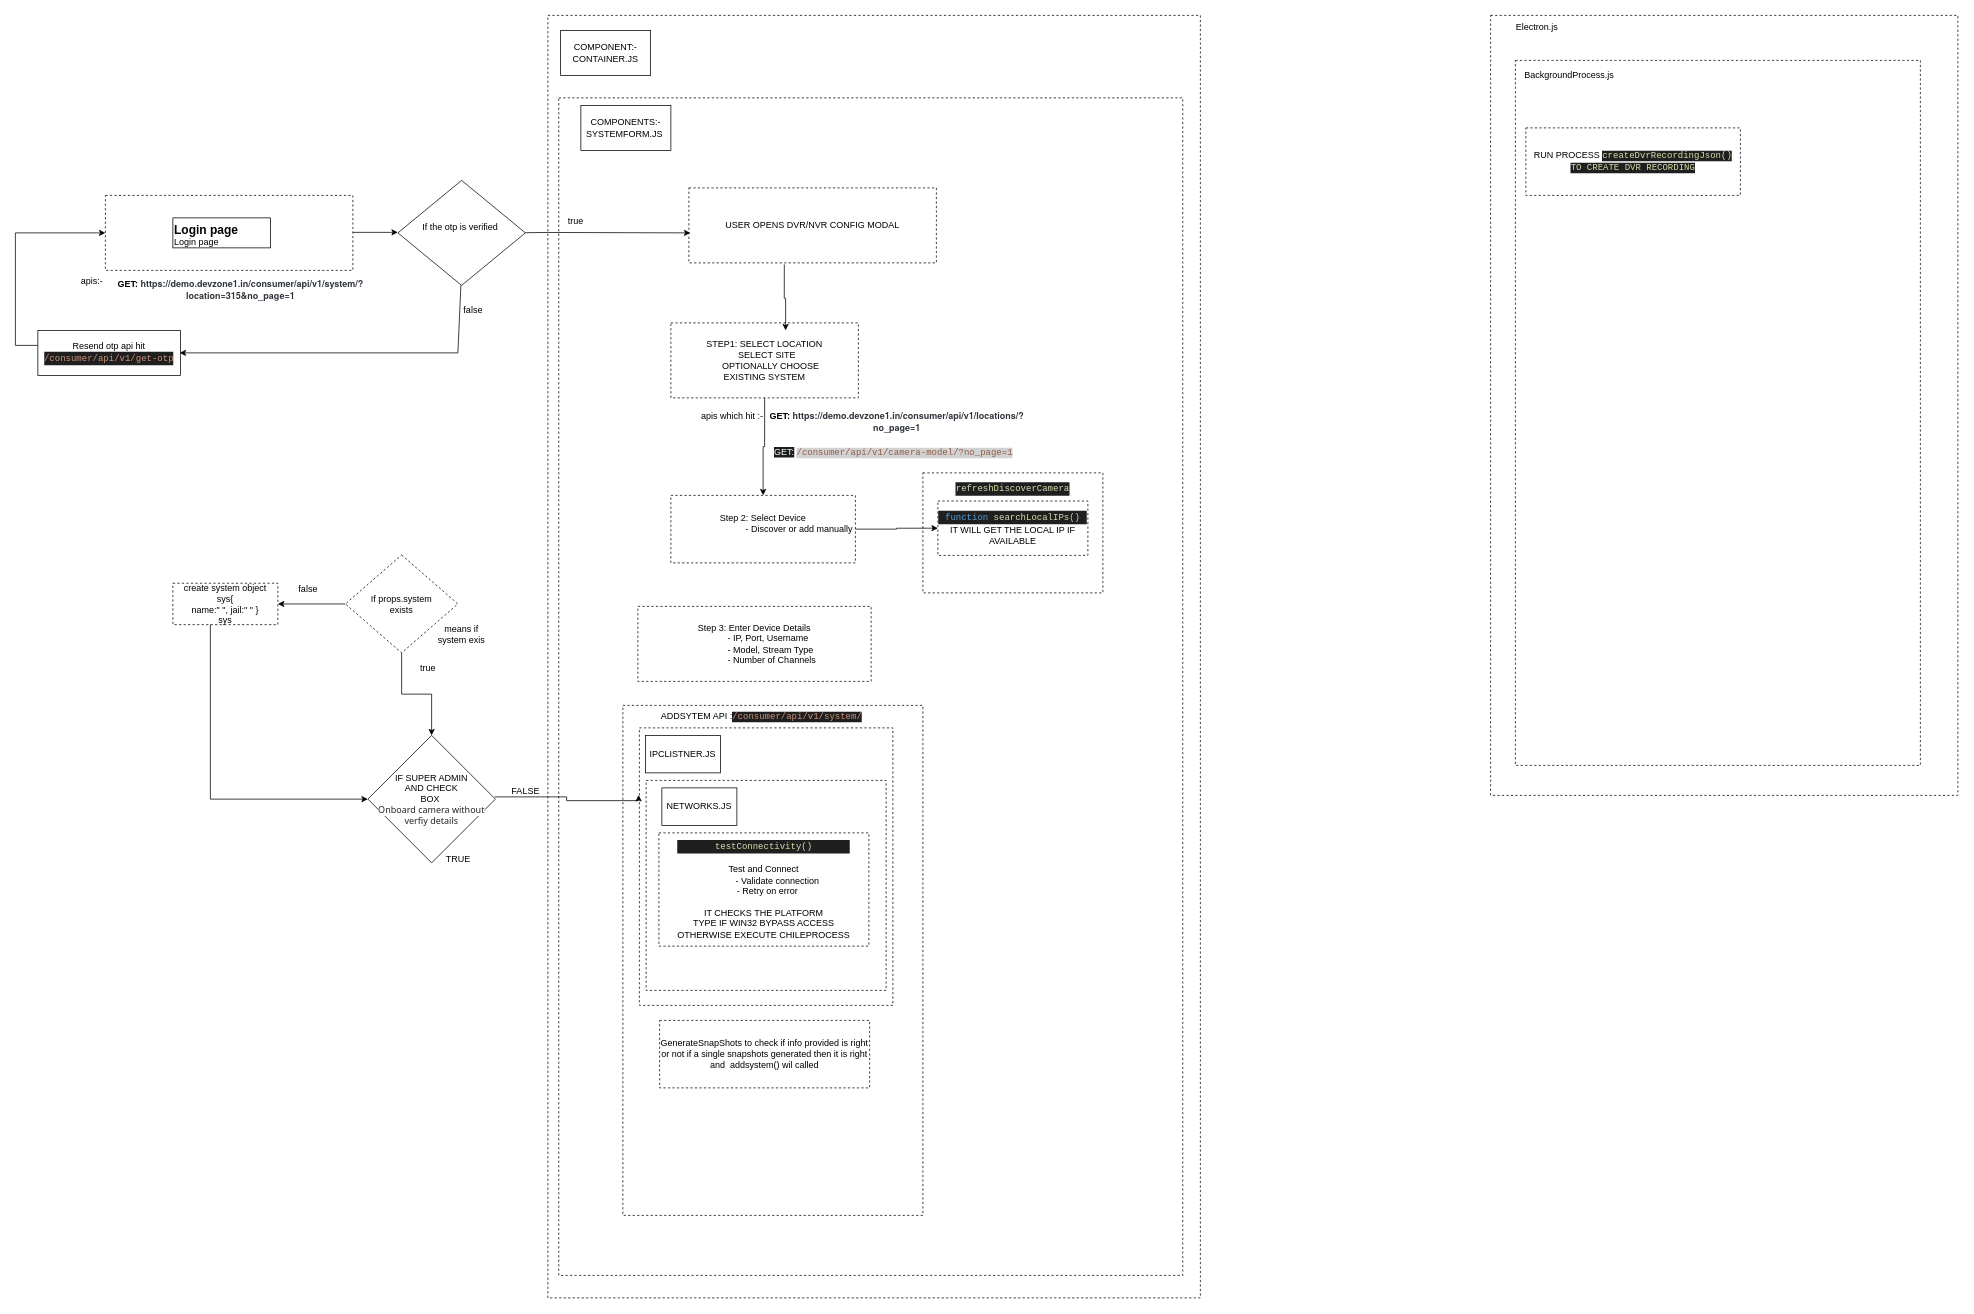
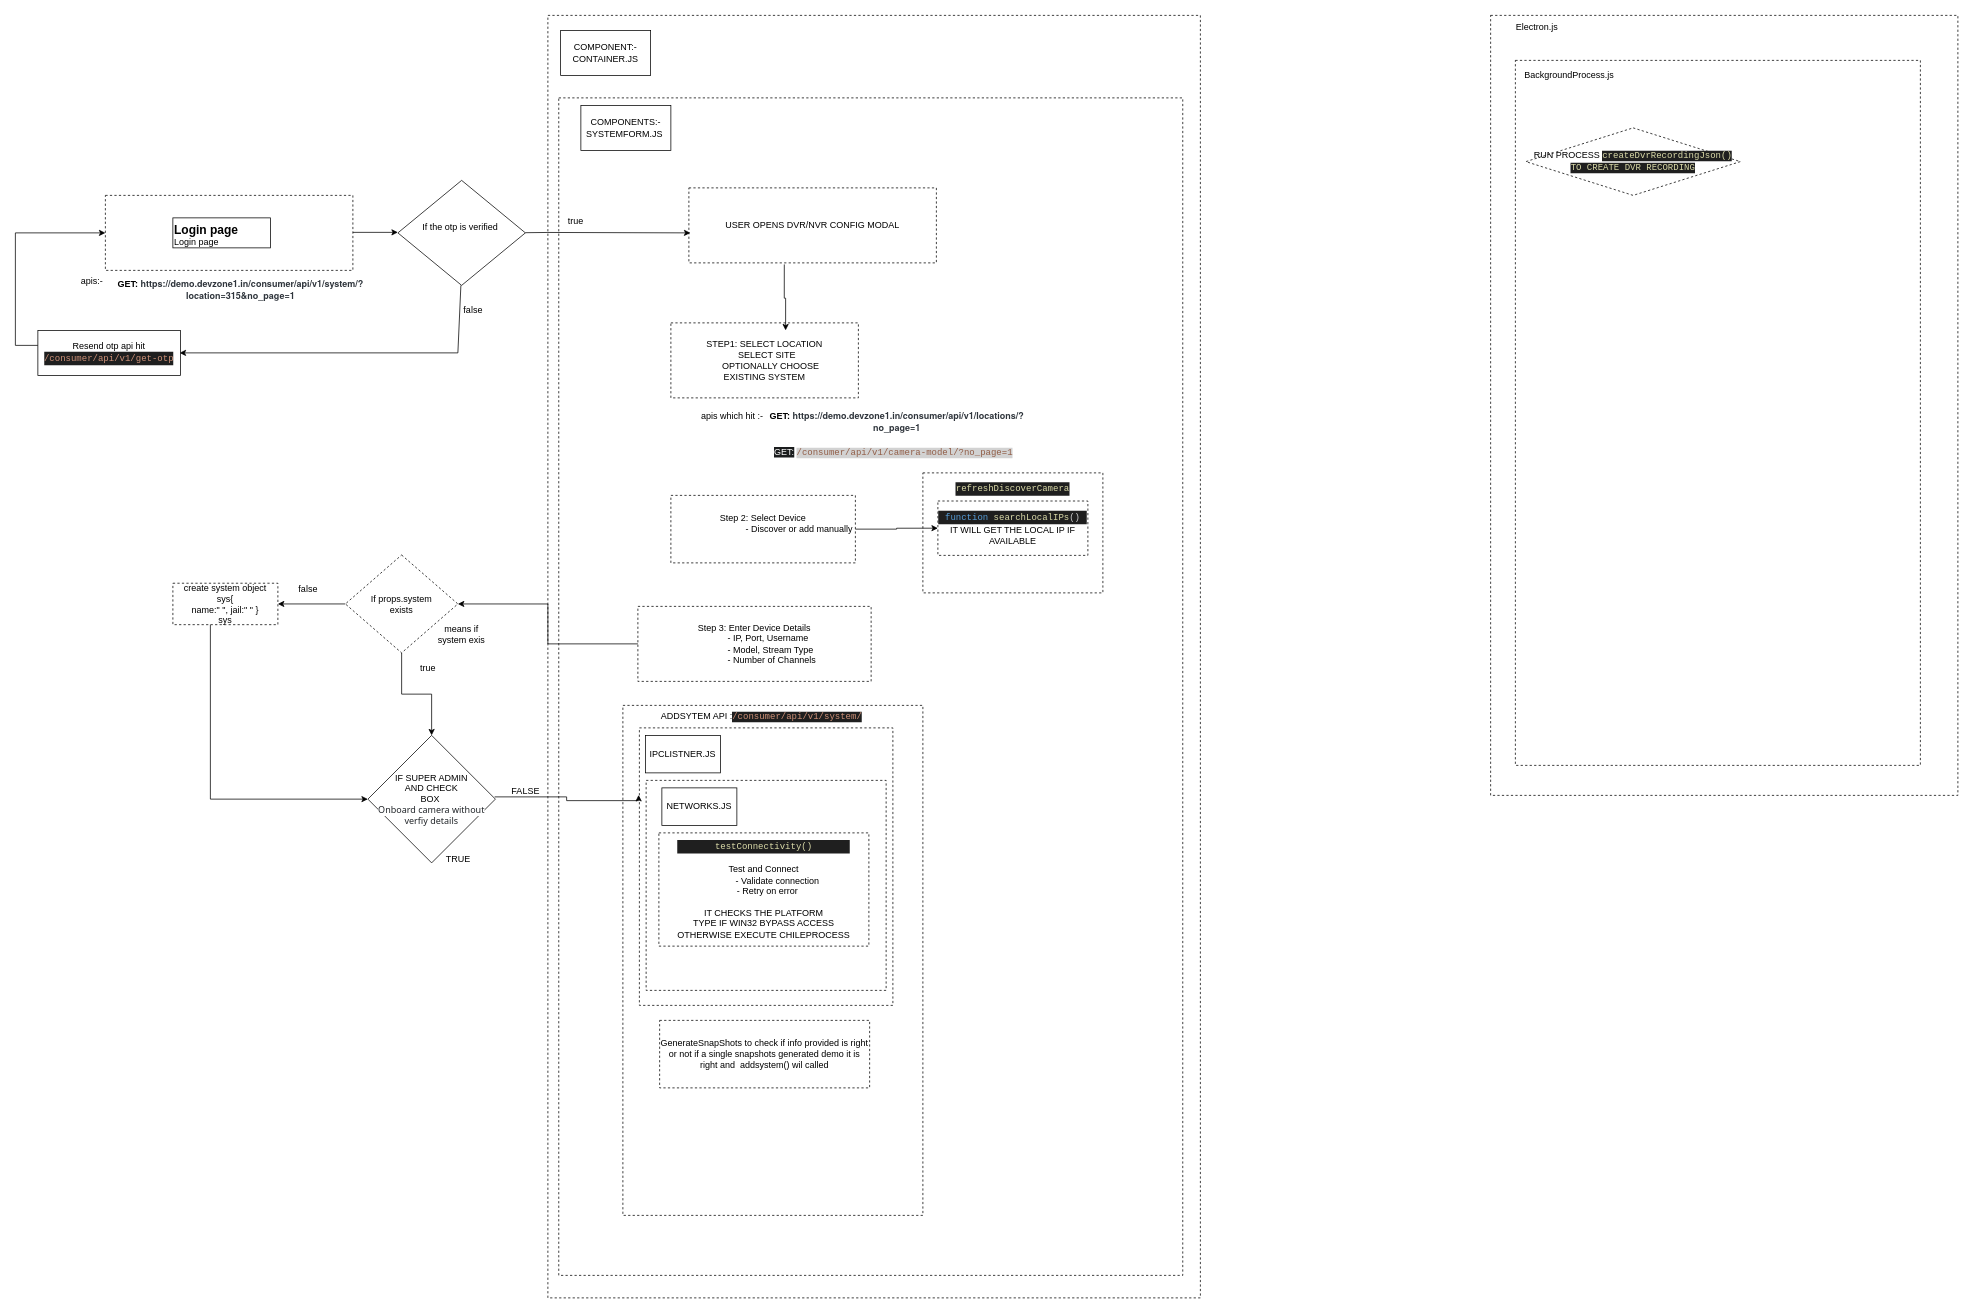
node "RUN PROCESS createDvrRecordingJson() TO CREATE DVR RECORDING": shape rectangle -> diamond
edge "STEP1: SELECT LOCATION SELECT SITE OPTIONALLY CHOOSE EXISTING SYSTEM" -> "Step 2: Select Device - Discover or add manually": removed
edge "Step 3: Enter Device Details - IP, Port, Username - Model, Stream Type - Number of Channels" -> "If props.system exists": added
node "GenerateSnapShots to check if info provided is right or not if a single snapshots generated then it is right and addsystem() wil called": label "GenerateSnapShots to check if info provided is right or not if a single snapshots generated then it is right and addsystem() wil called" -> "GenerateSnapShots to check if info provided is right or not if a single snapshots generated demo it is right and addsystem() wil called"
